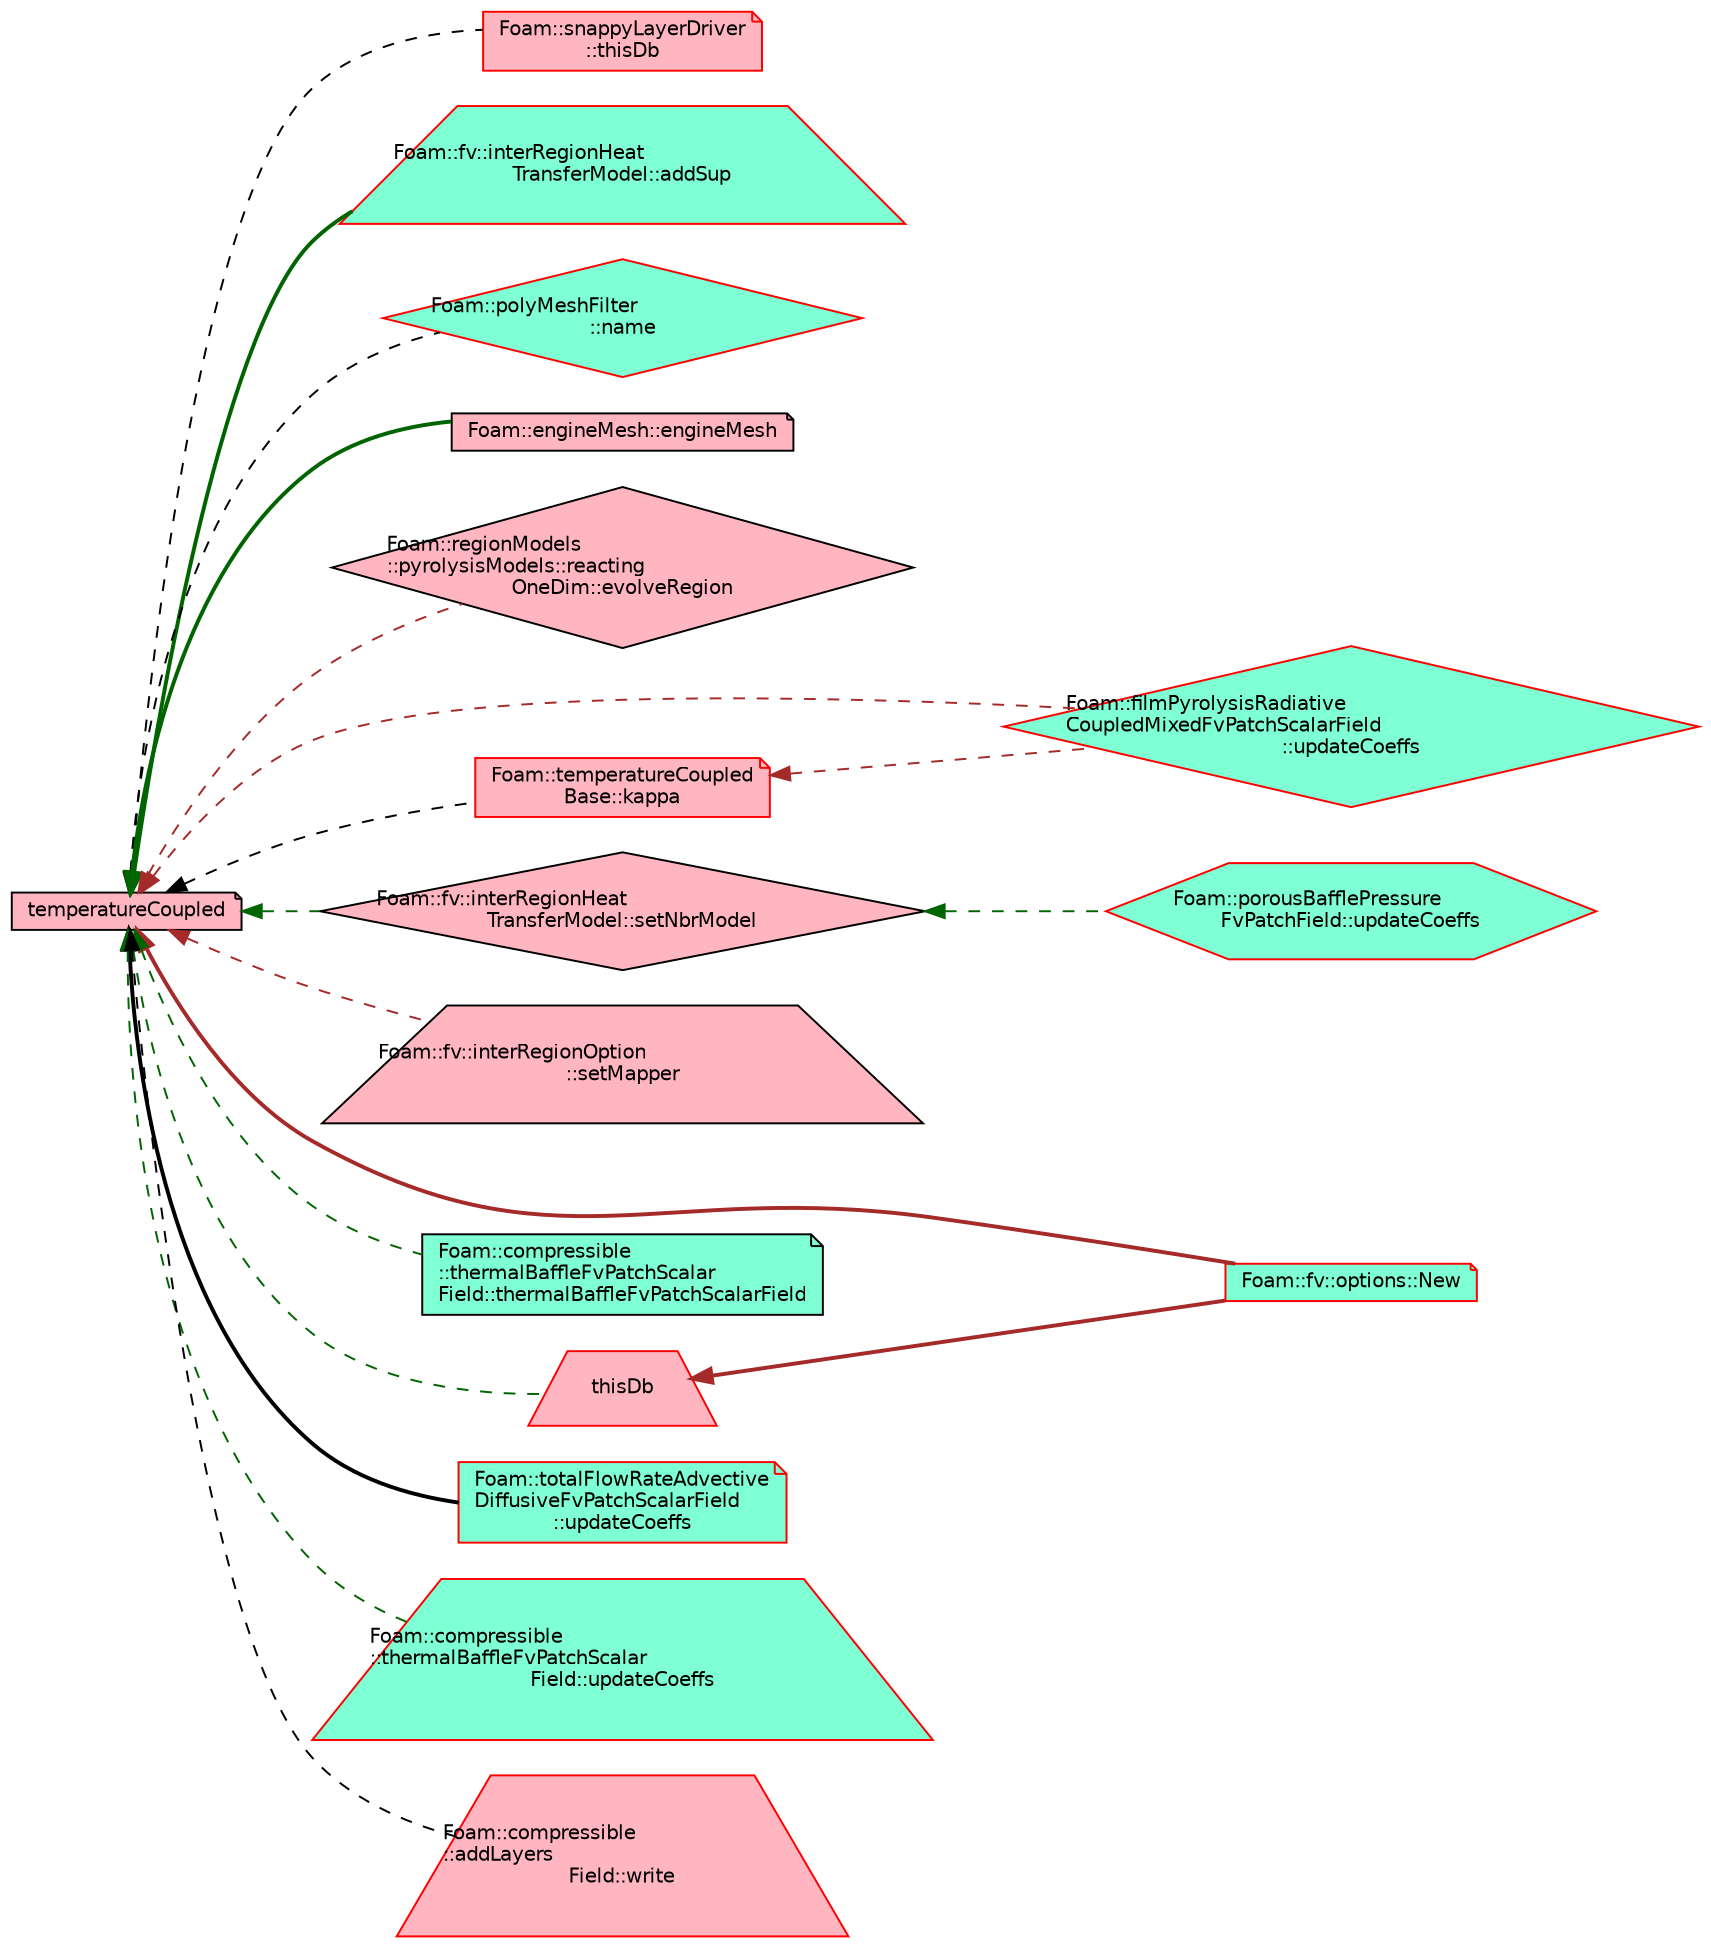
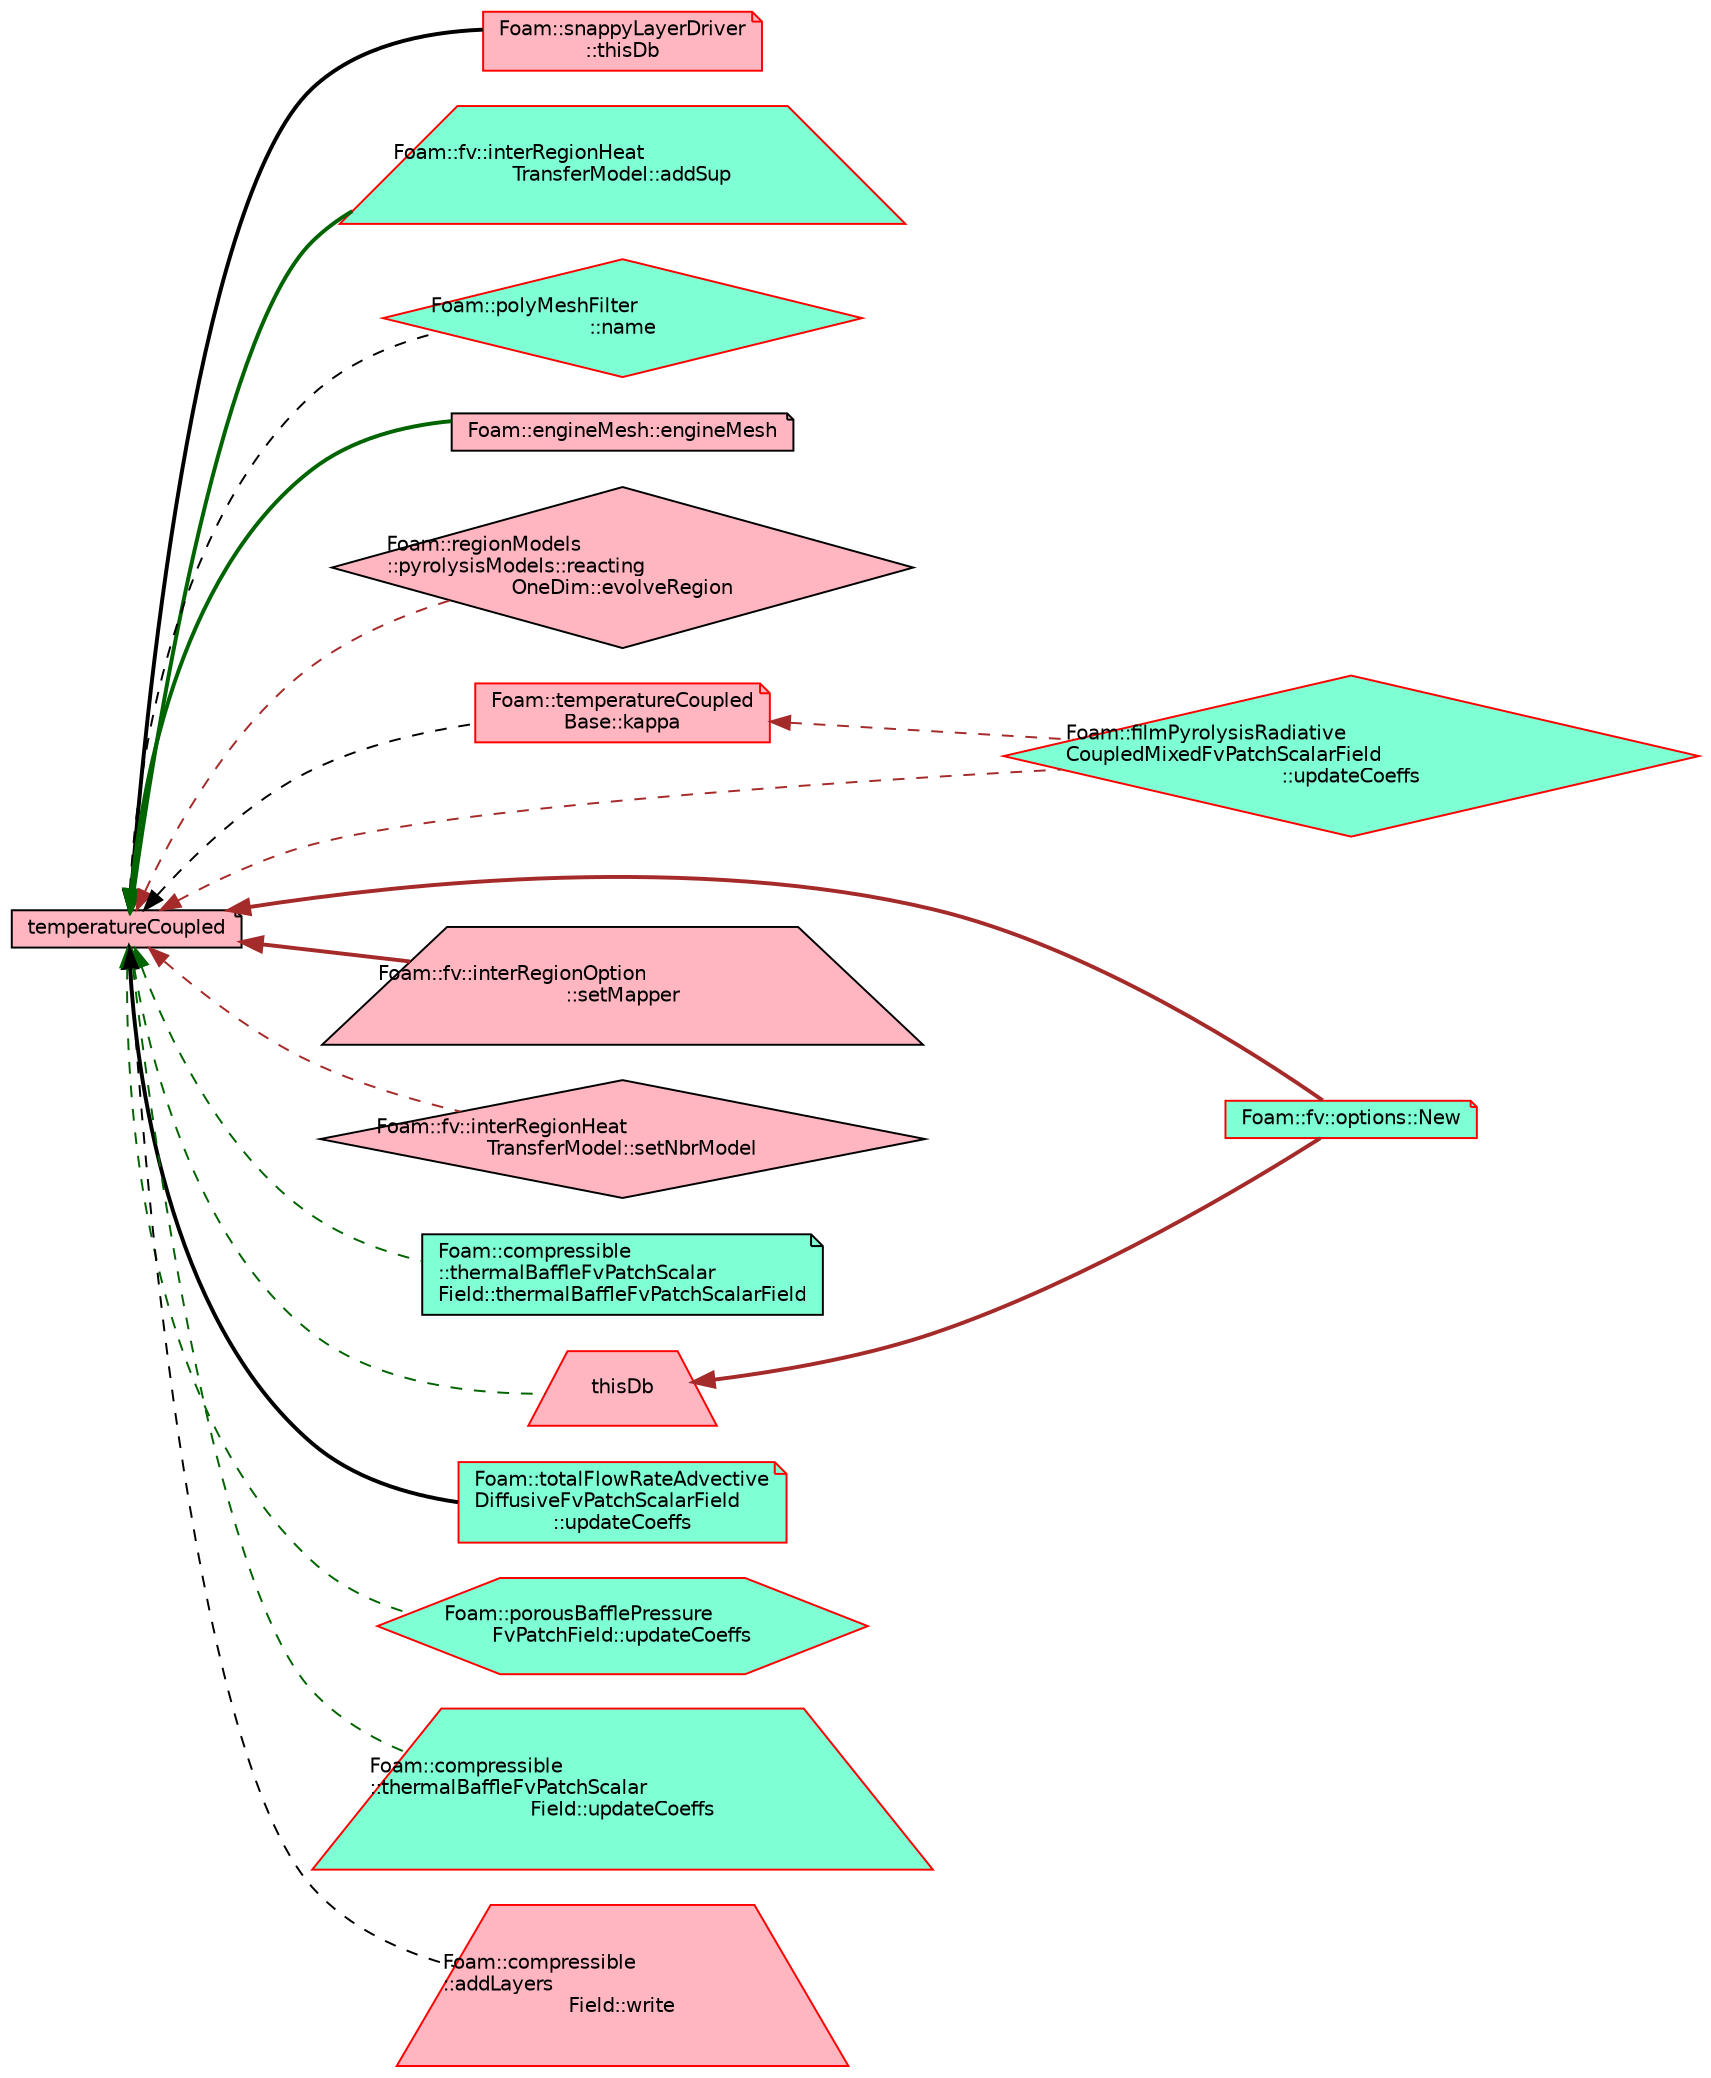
edge "Foam::snappyLayerDriver ::thisDb" -> "temperatureCoupled": style dashed -> bold
edge "Foam::fv::interRegionHeat TransferModel::setNbrModel" -> "temperatureCoupled": color darkgreen -> brown
edge "Foam::porousBafflePressure FvPatchField::updateCoeffs" -> "Foam::fv::interRegionHeat TransferModel::setNbrModel": now "Foam::porousBafflePressure FvPatchField::updateCoeffs" -> "temperatureCoupled"
edge "Foam::fv::interRegionOption ::setMapper" -> "temperatureCoupled": style dashed -> bold
